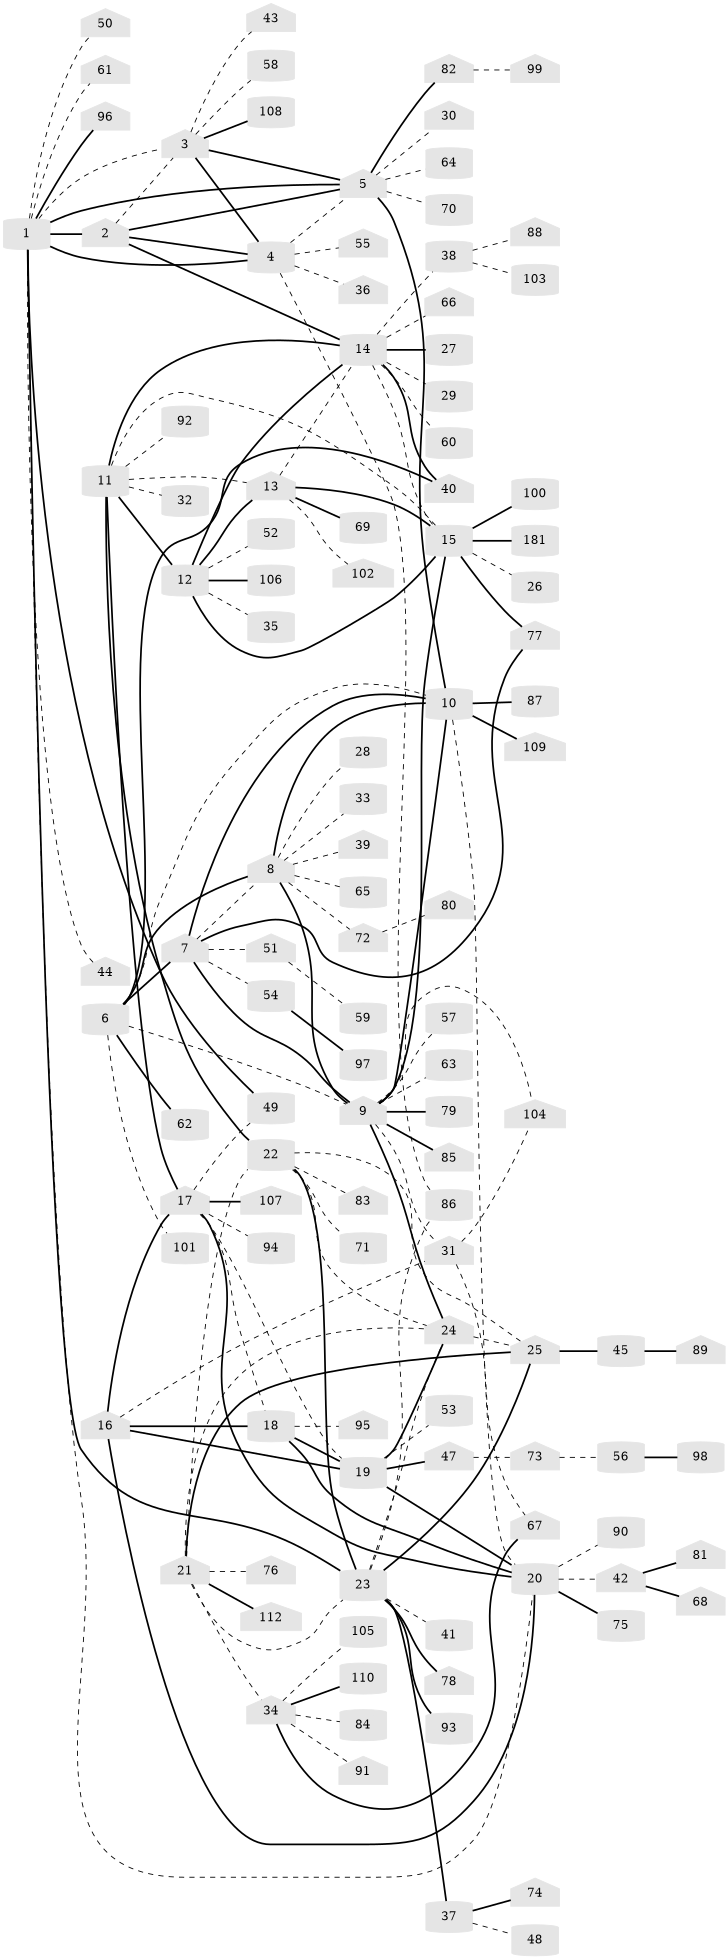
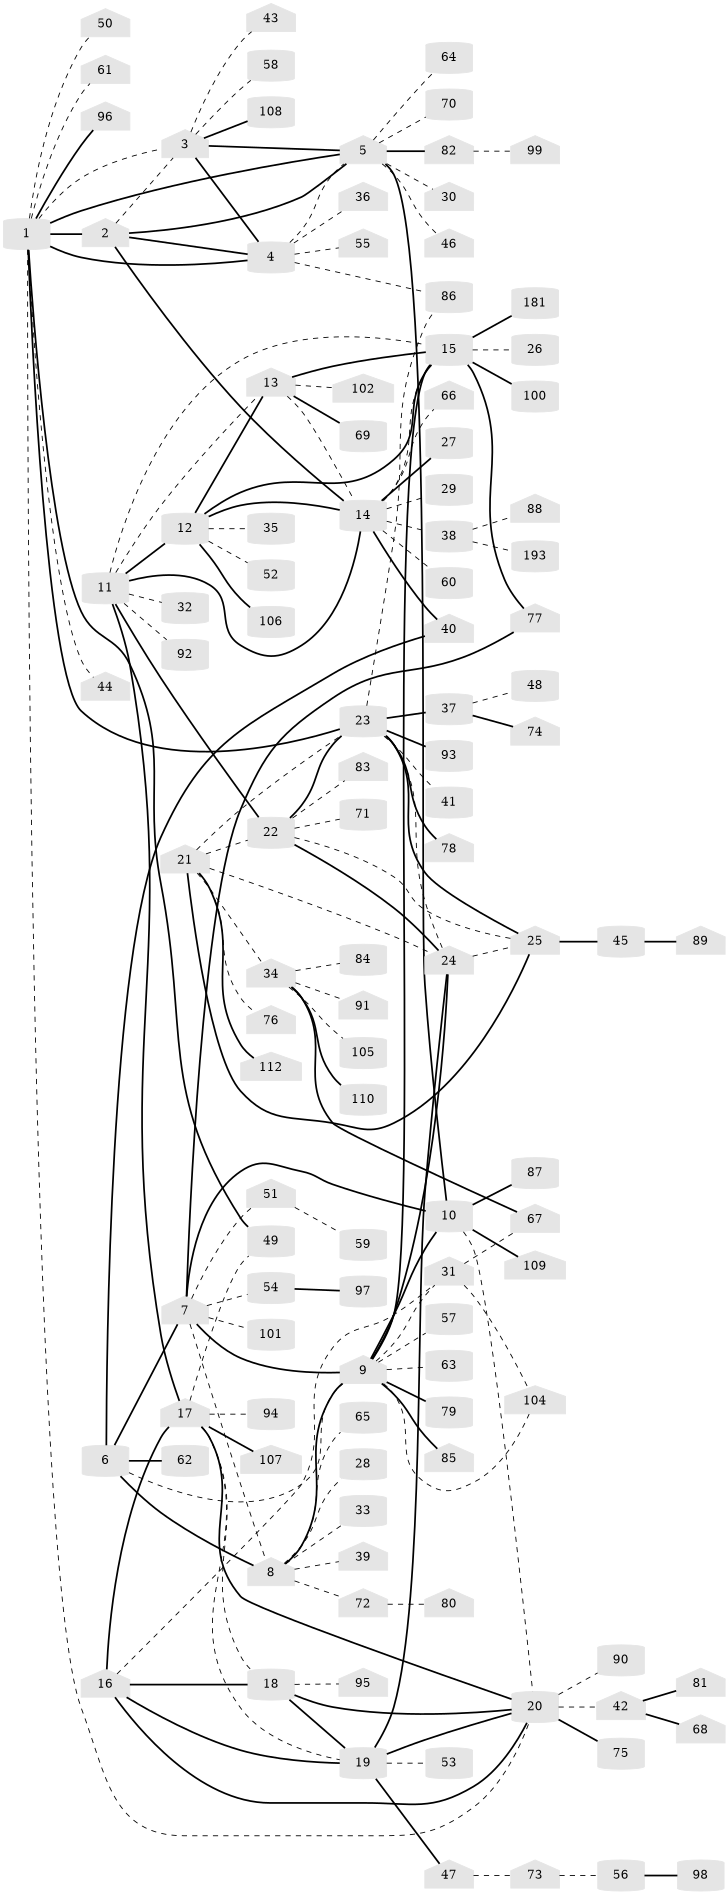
node "46": added
node "103": label "103" -> "193"
edge "10" -- "8": removed
edge "10" -- "6": removed
edge "6" -- "101": now "7" -- "101"
edge "22" -- "24": style dashed -> bold
